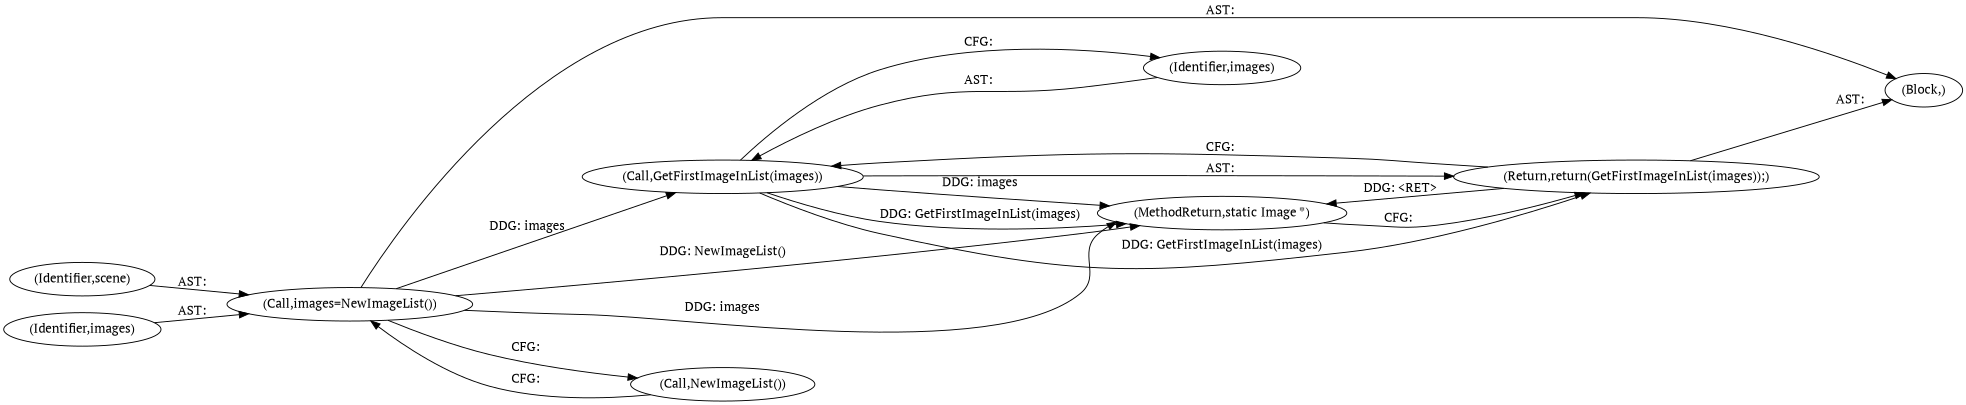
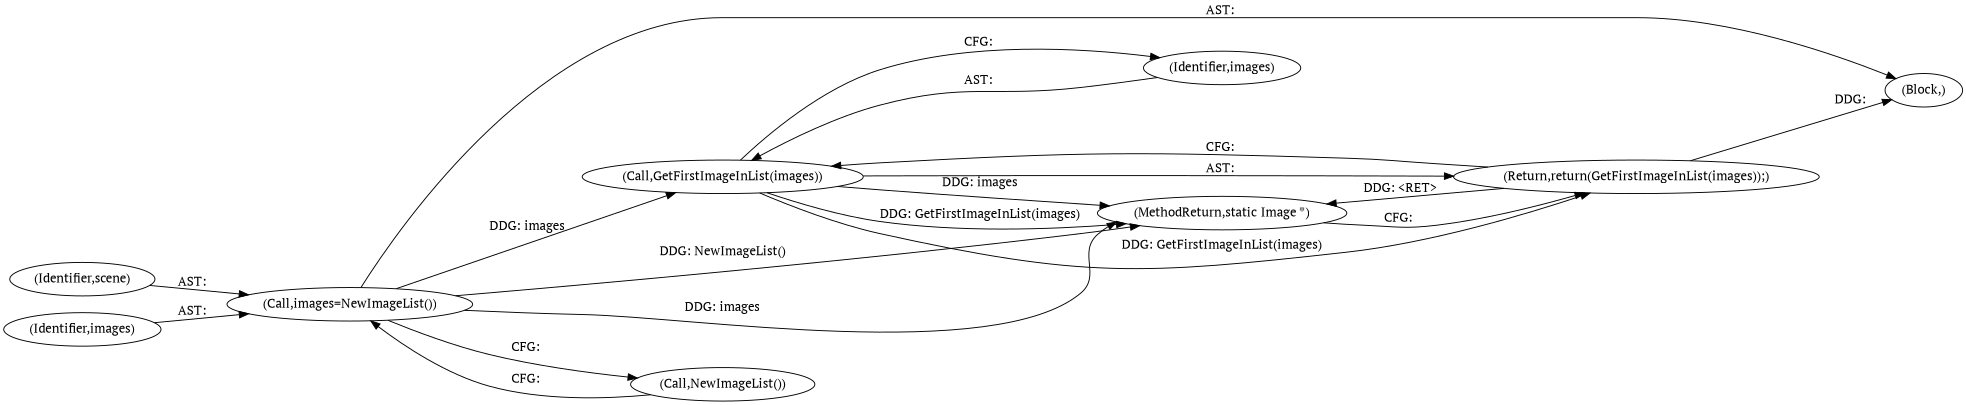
edge "(Return,return(GetFirstImageInList(images));)" -> "(Block,)": label "AST: " -> "DDG: "
